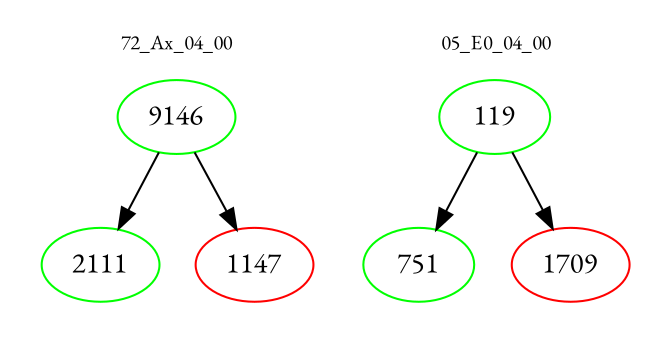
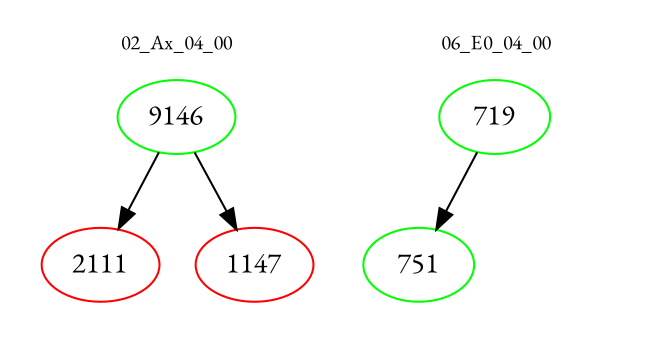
cluster "72_Ax_04_00": label "72_Ax_04_00" -> "02_Ax_04_00"
cluster "05_E0_04_00": label "05_E0_04_00" -> "06_E0_04_00"
node "119": label "119" -> "719"
node "2111": color green -> red
node "1709": removed
